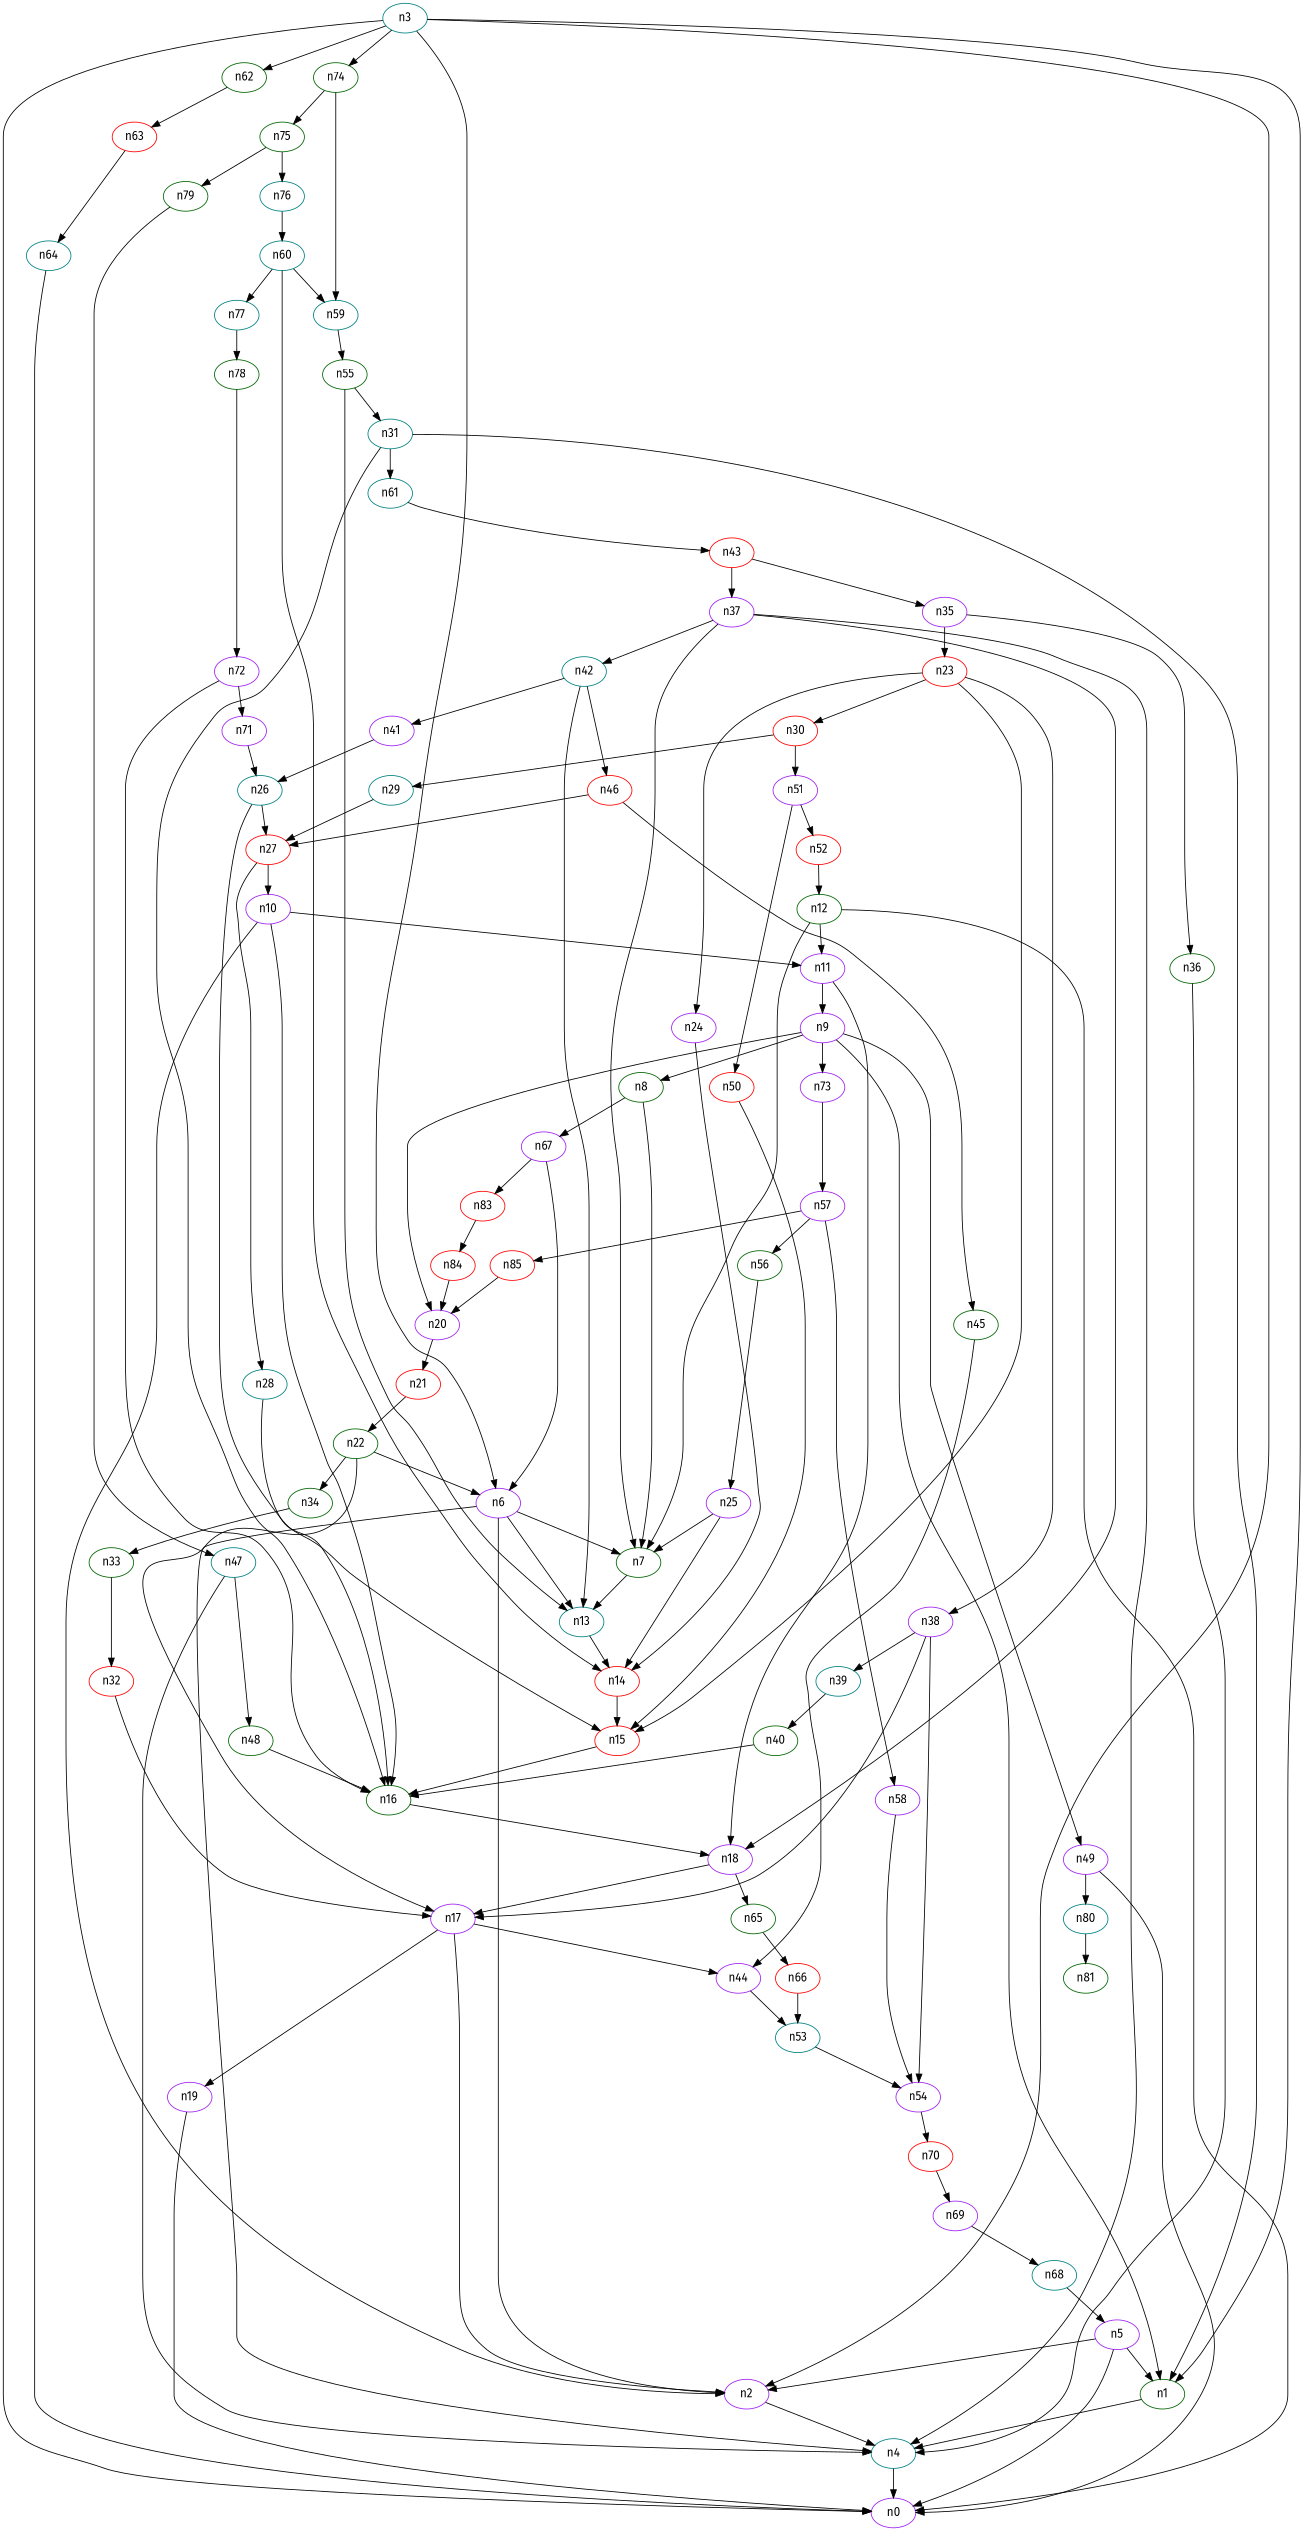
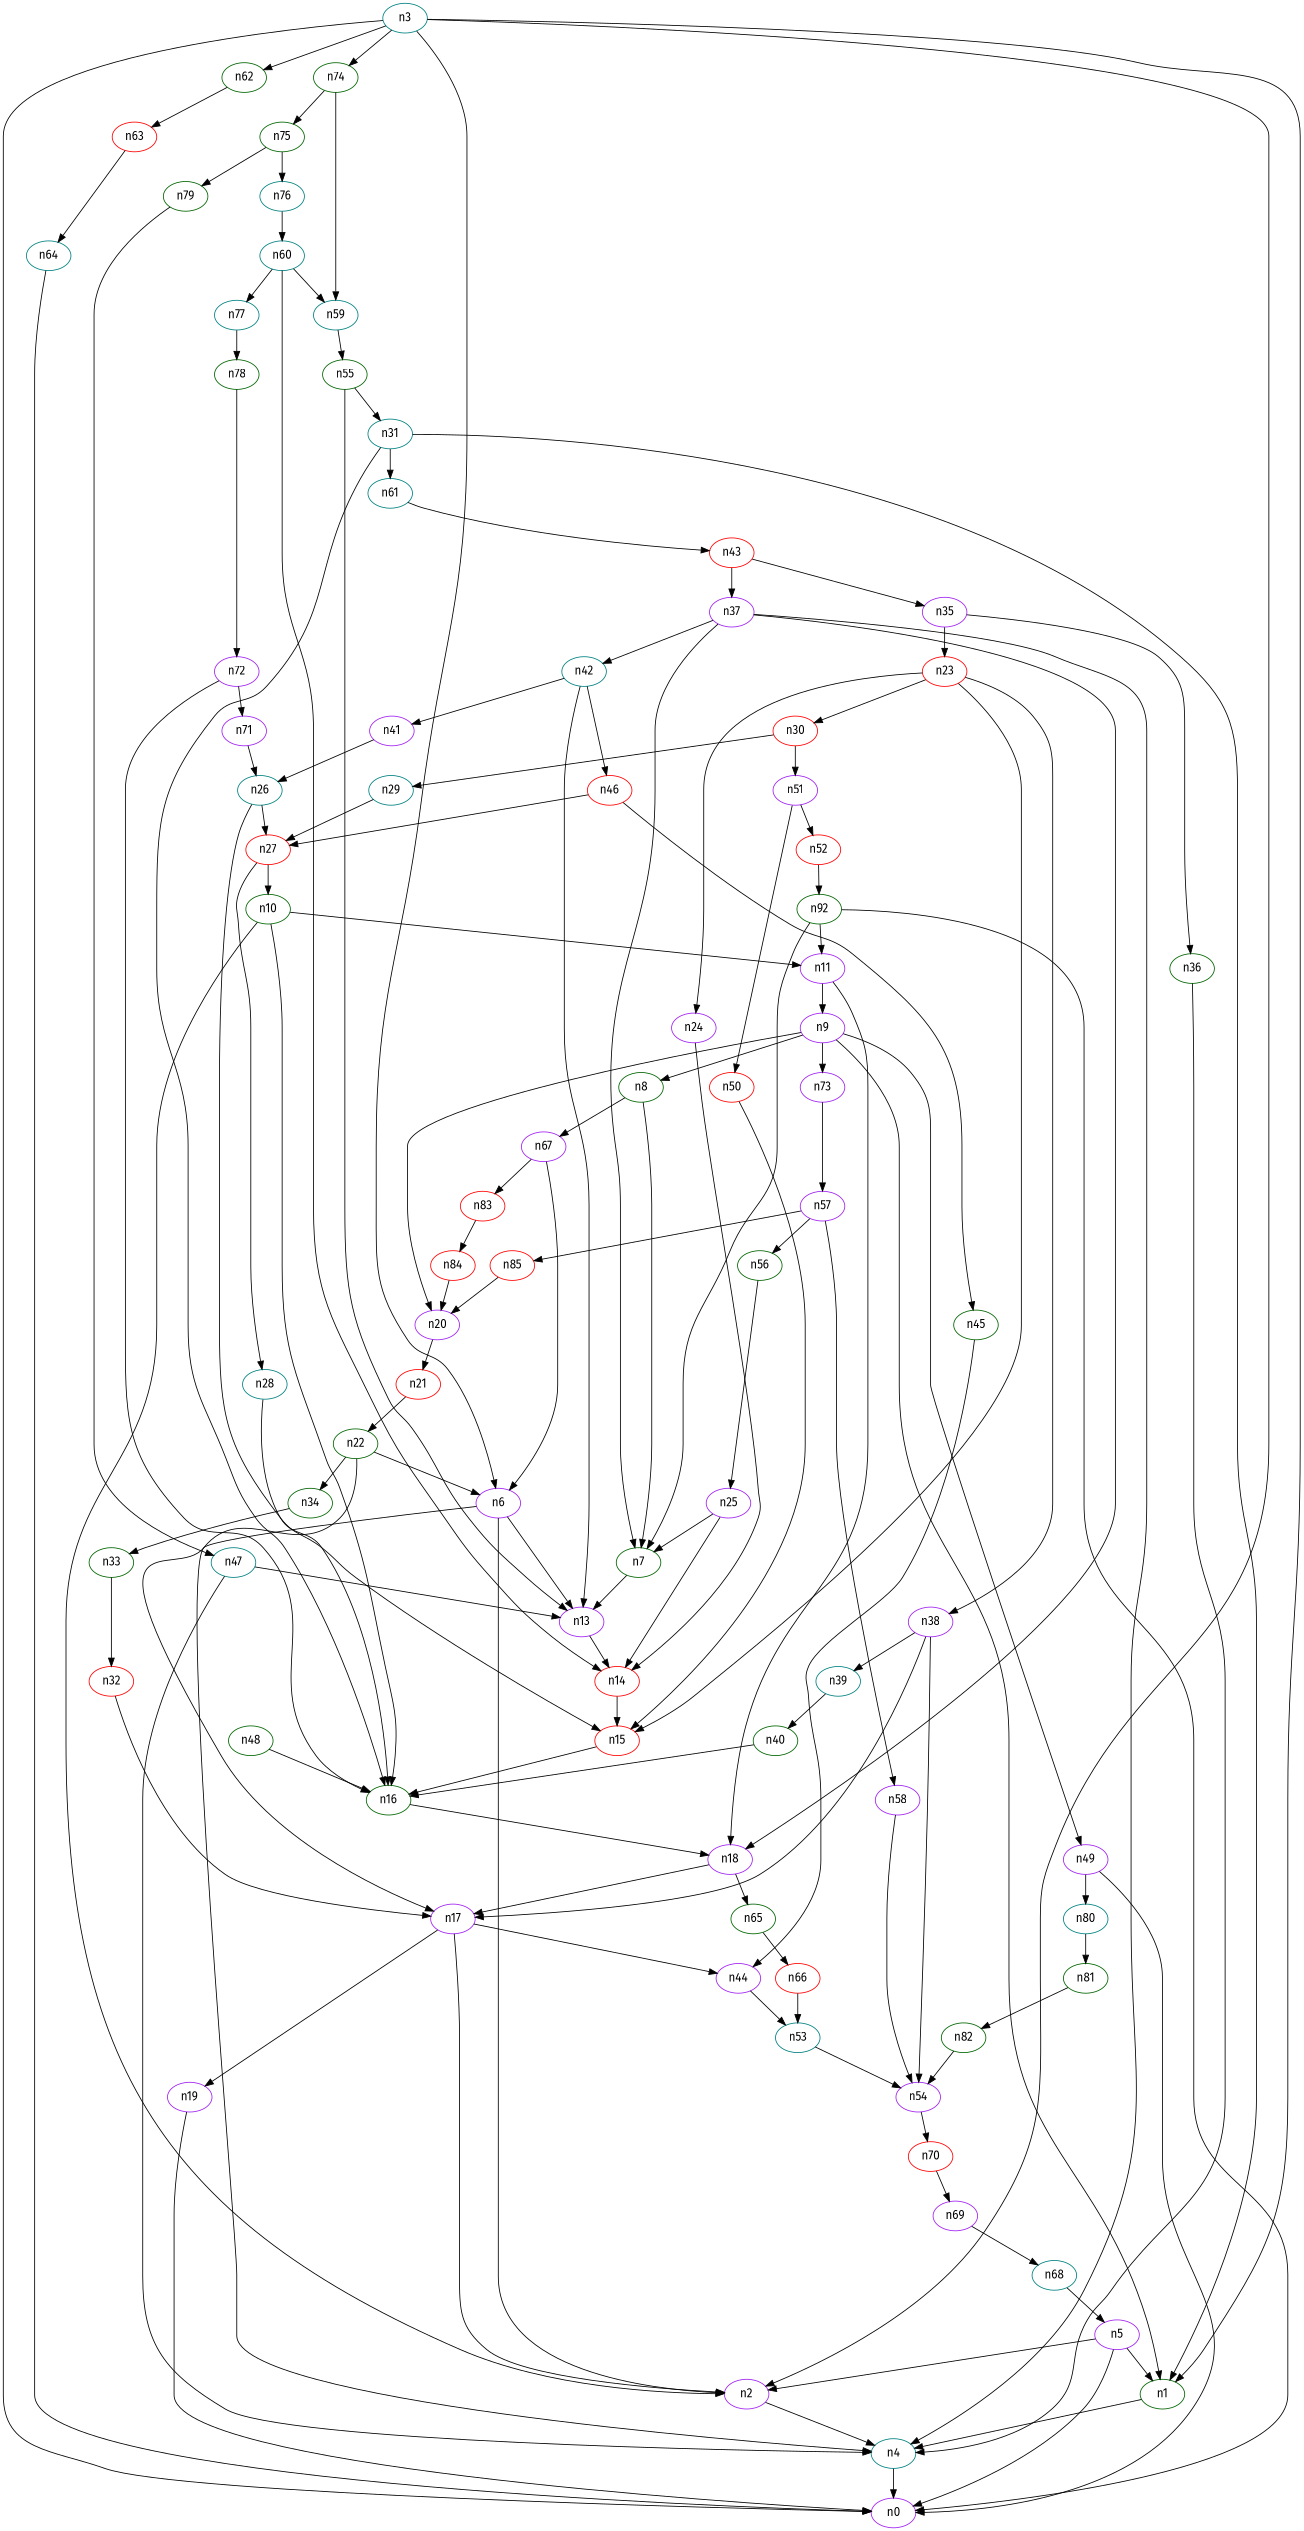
node "n10": color purple -> darkgreen
node "n12": label "n12" -> "n92"
edge "n6" -> "n7": removed
node "n13": color teal -> purple
edge "n47" -> "n48": now "n47" -> "n13"
node "n82": added
